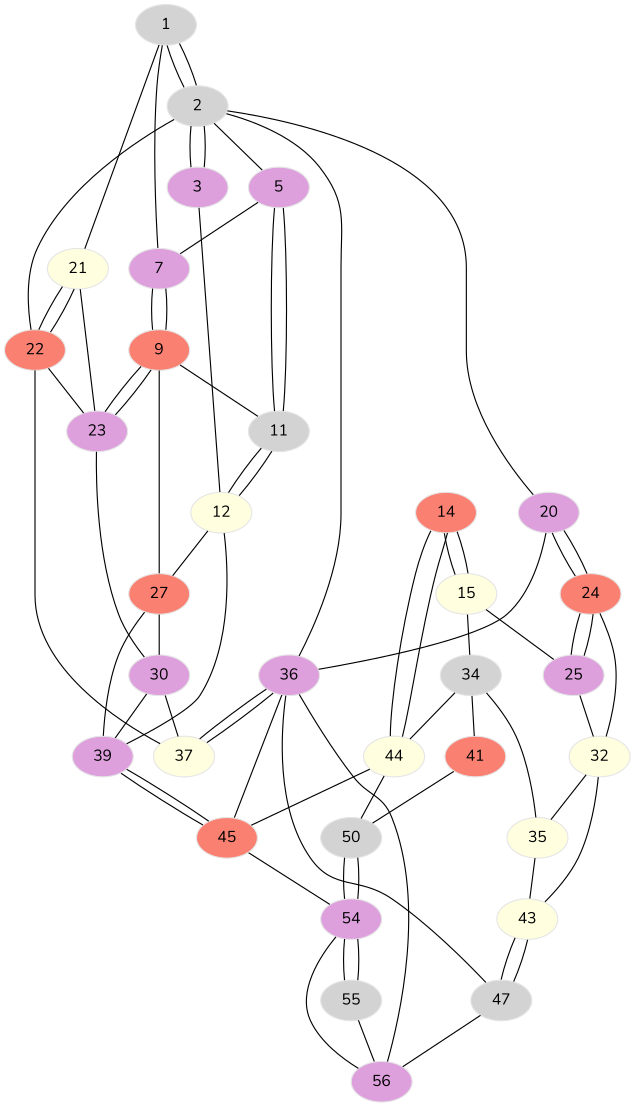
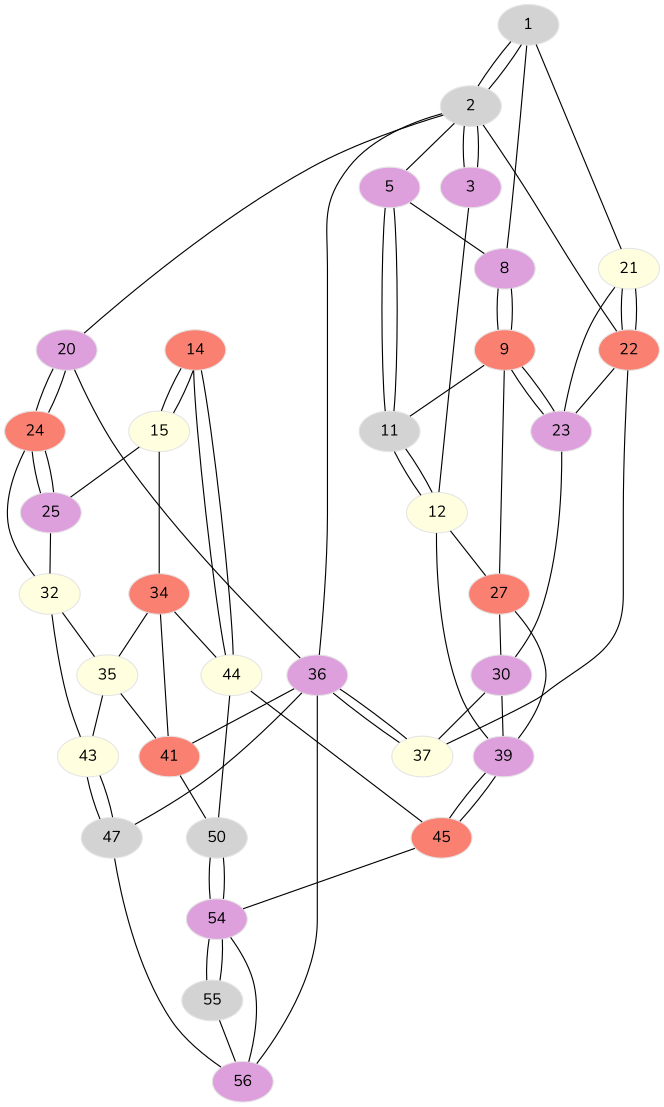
node "7": label "7" -> "8"
node "34": fillcolor lightgrey -> salmon
edge "35" -- "41": added
edge "36" -- "45": now "36" -- "41"
